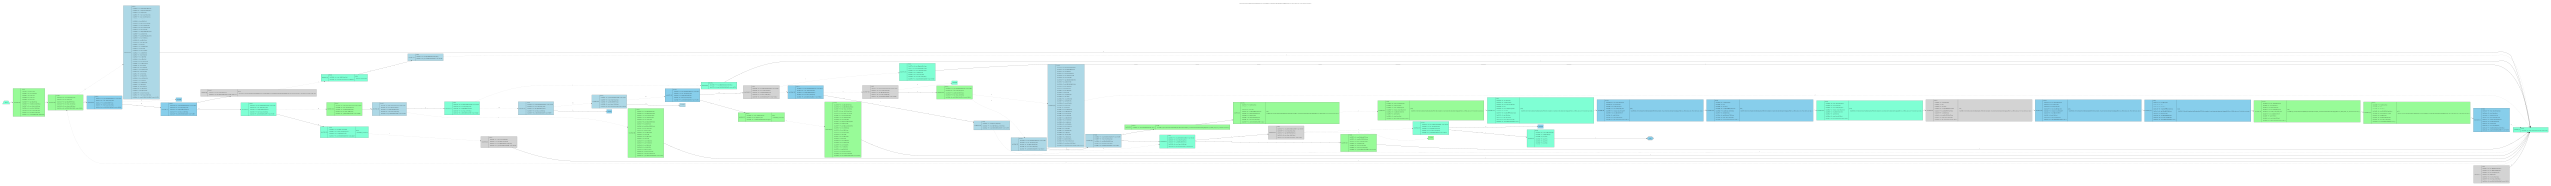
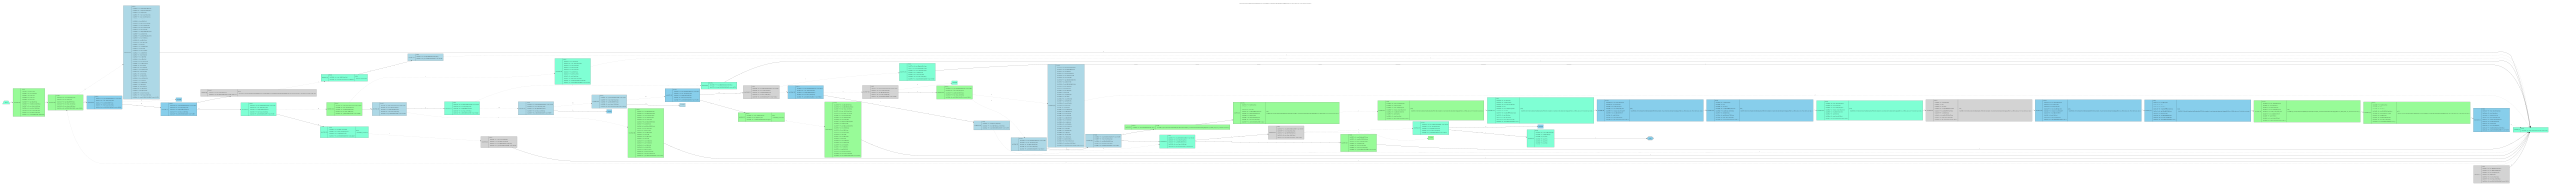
node "0x401ae0 [33]": added
